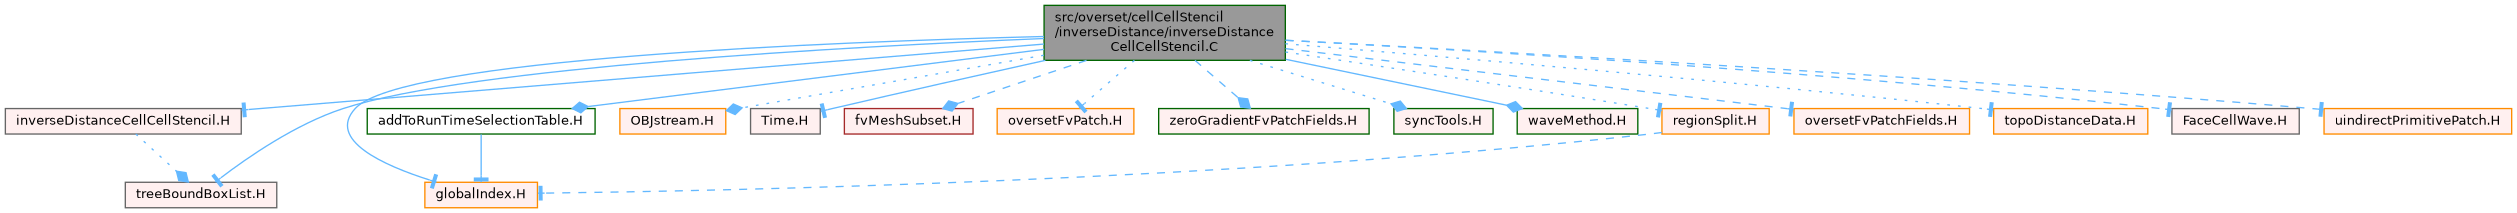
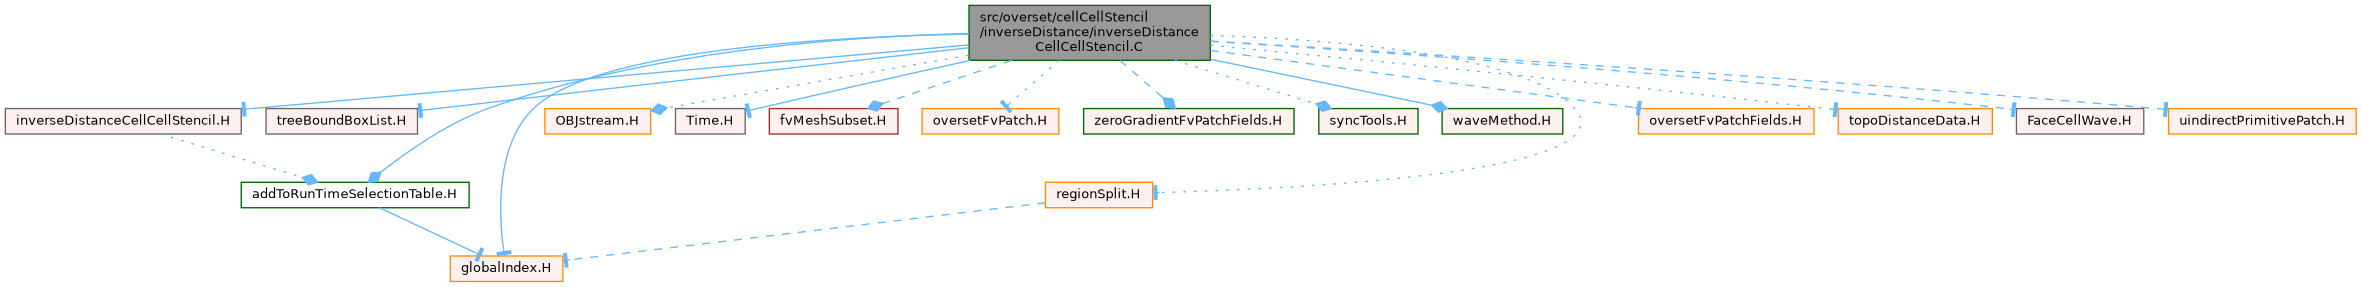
edge "inverseDistanceCellCellStencil.H" -> "treeBoundBoxList.H": now "inverseDistanceCellCellStencil.H" -> "addToRunTimeSelectionTable.H"
